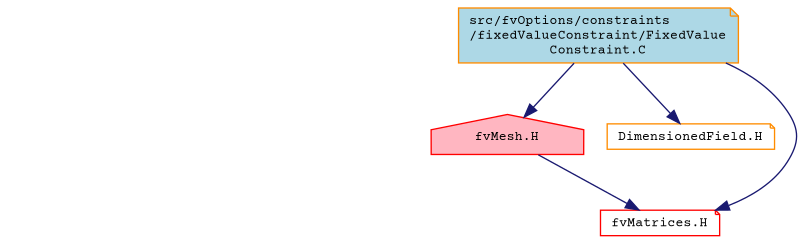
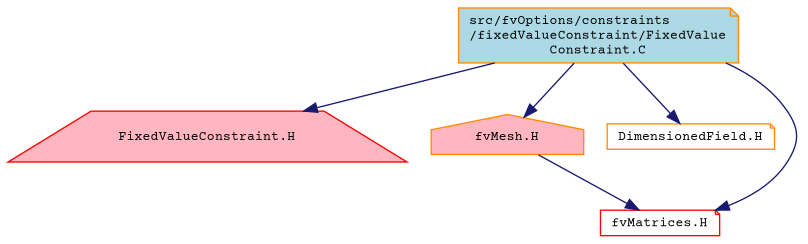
node "FixedValueConstraint.H": added
node "fvMesh.H": color red -> darkorange
